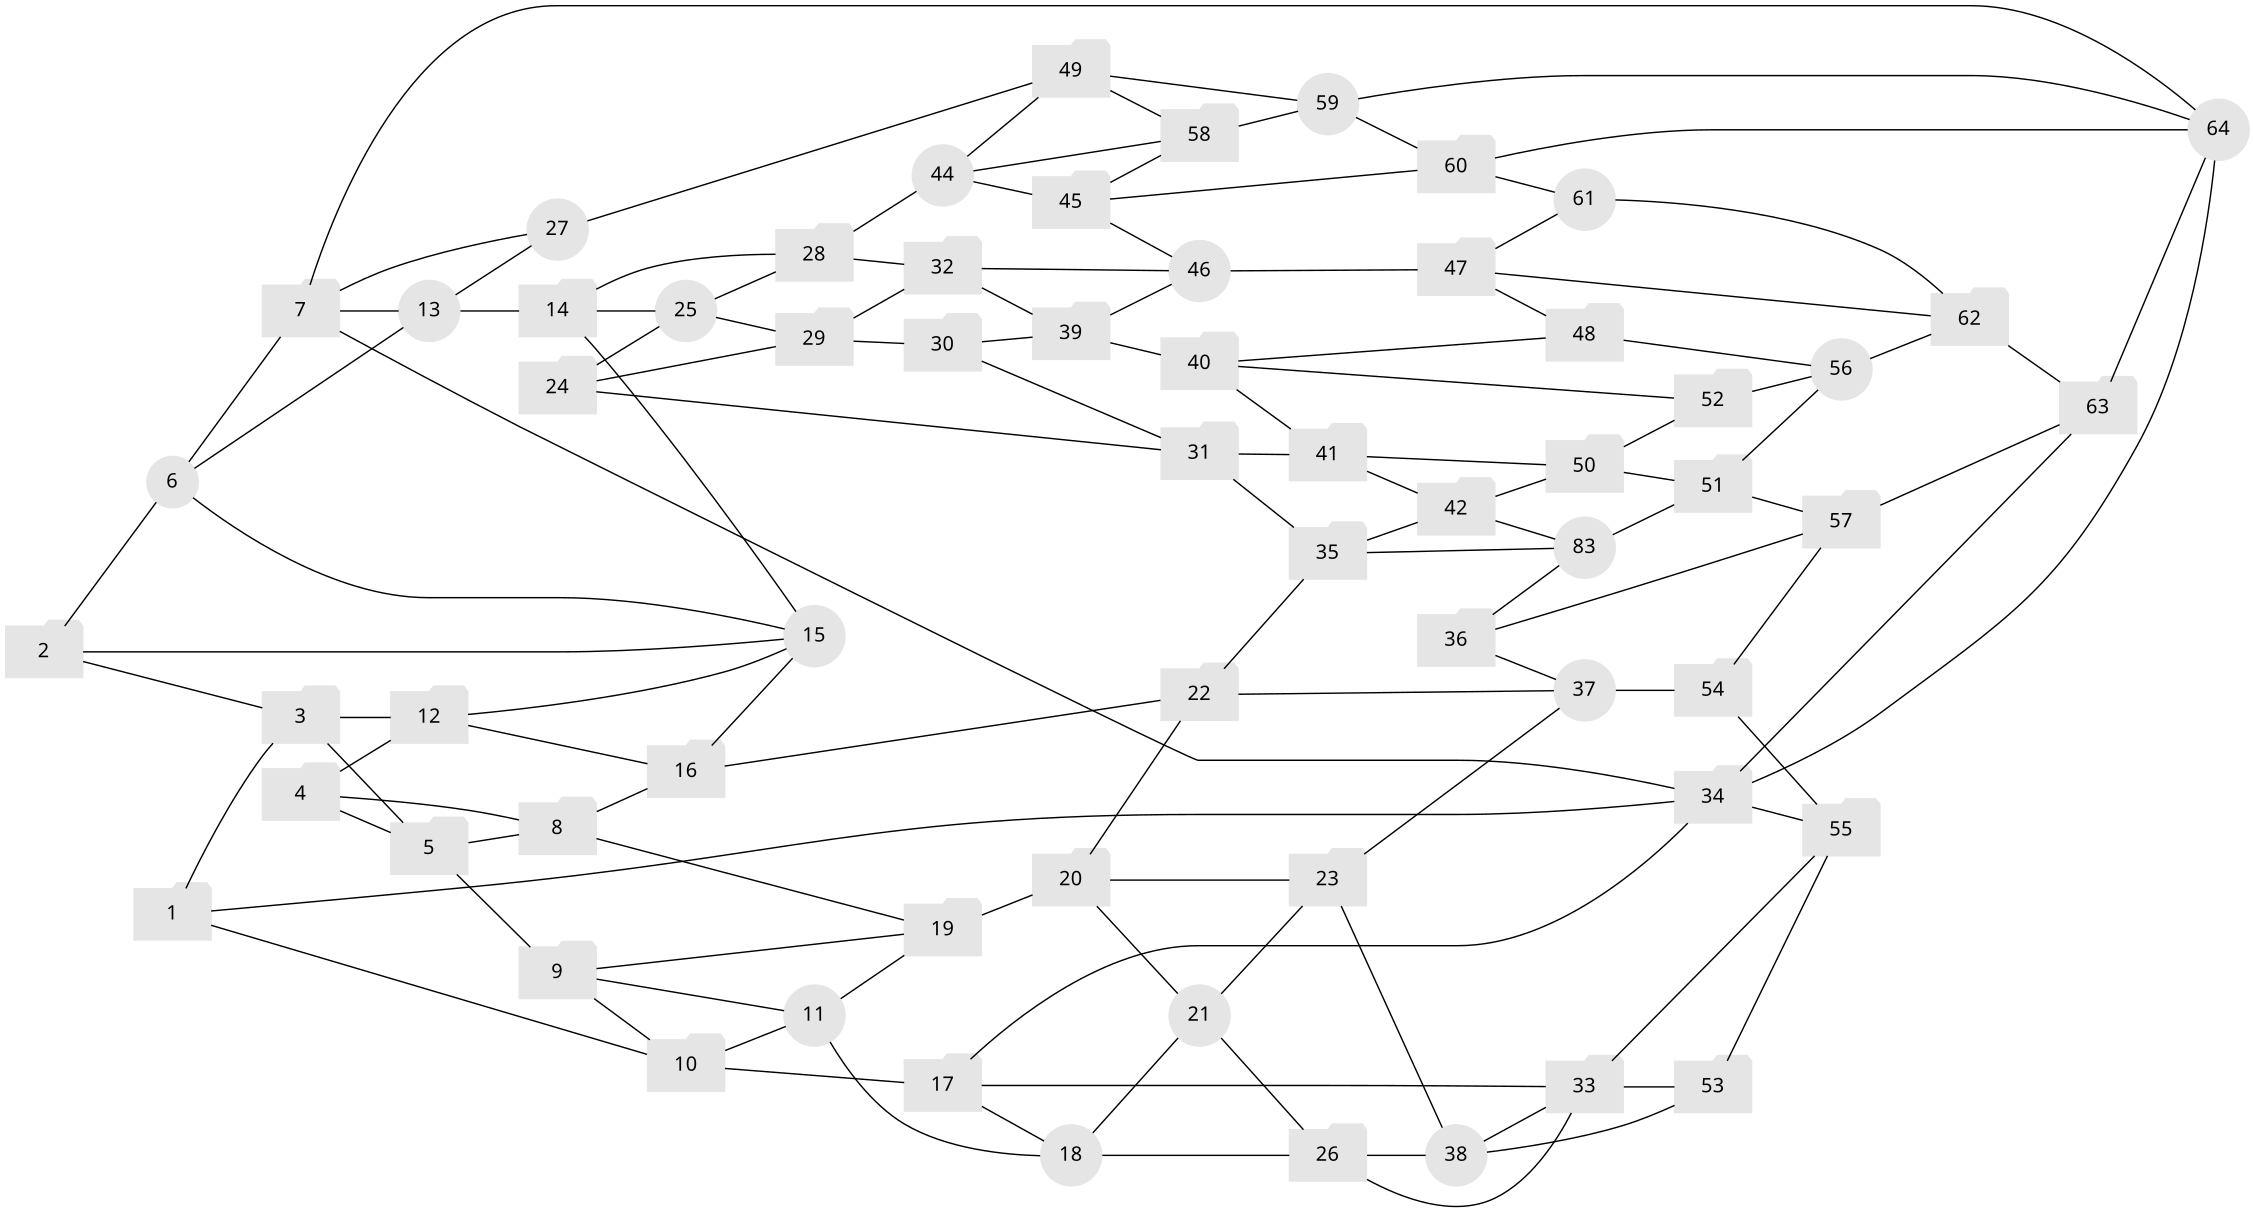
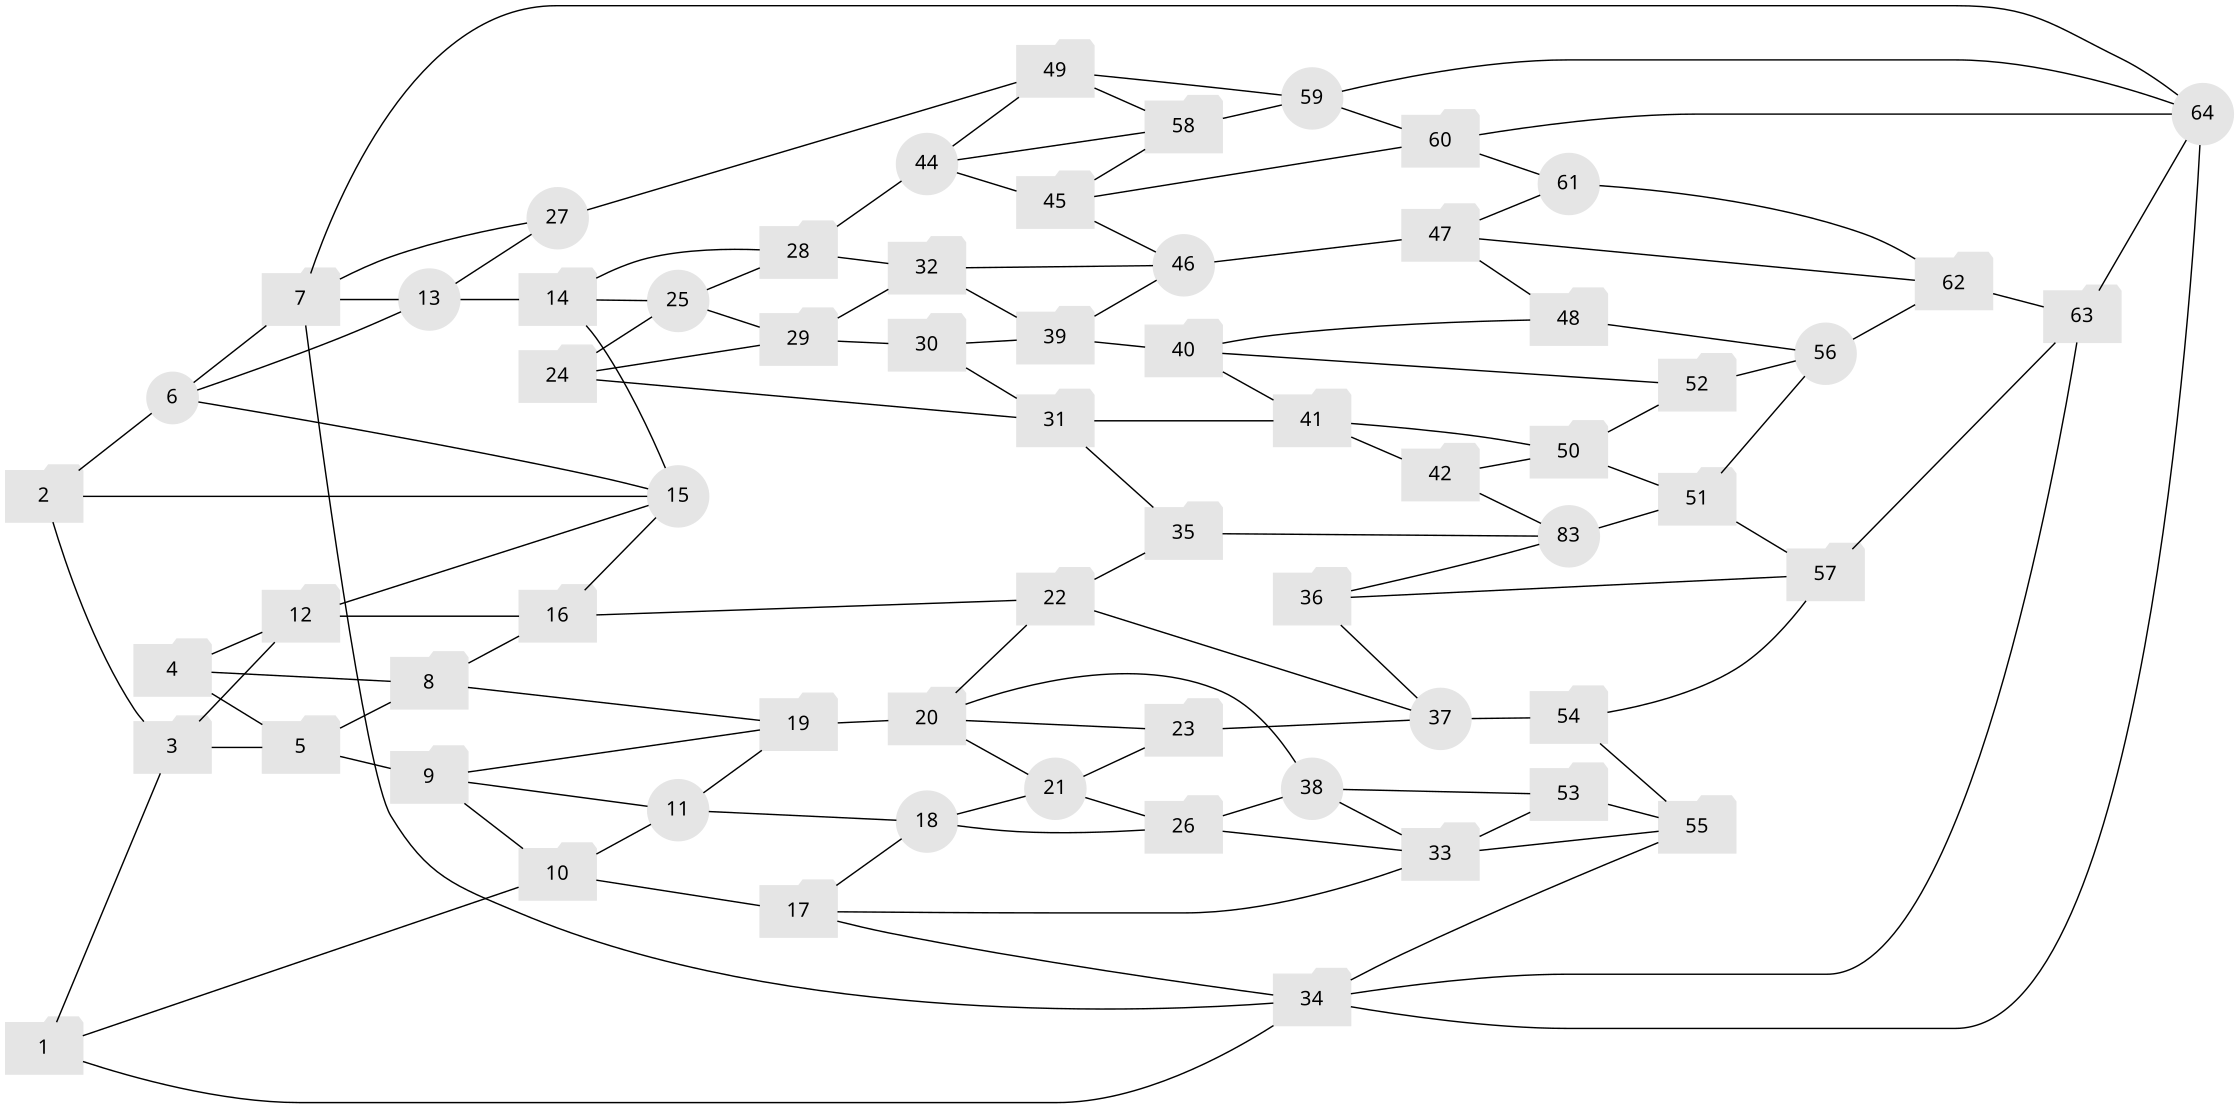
edge "42" -- "35": removed
edge "23" -- "38": now "20" -- "38"
